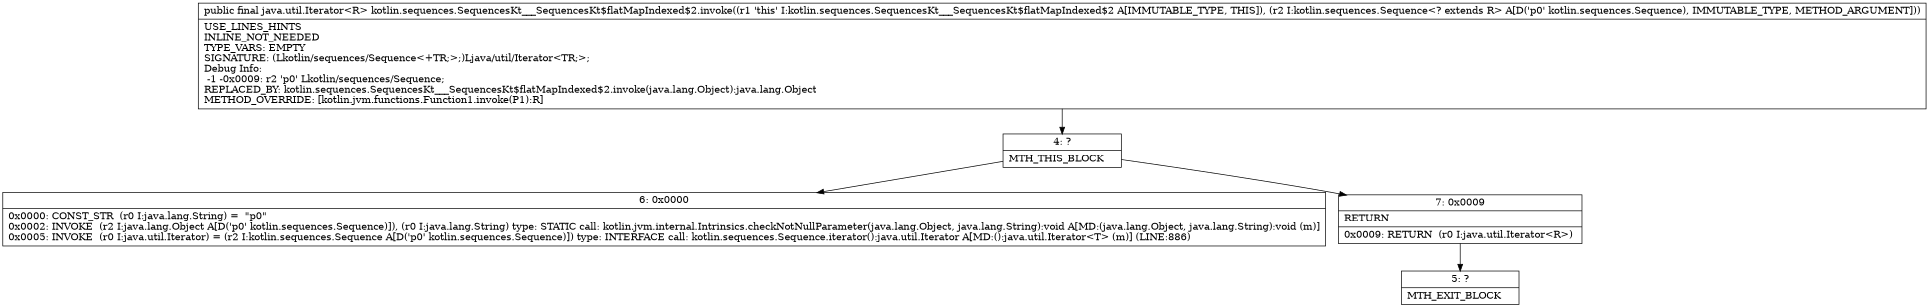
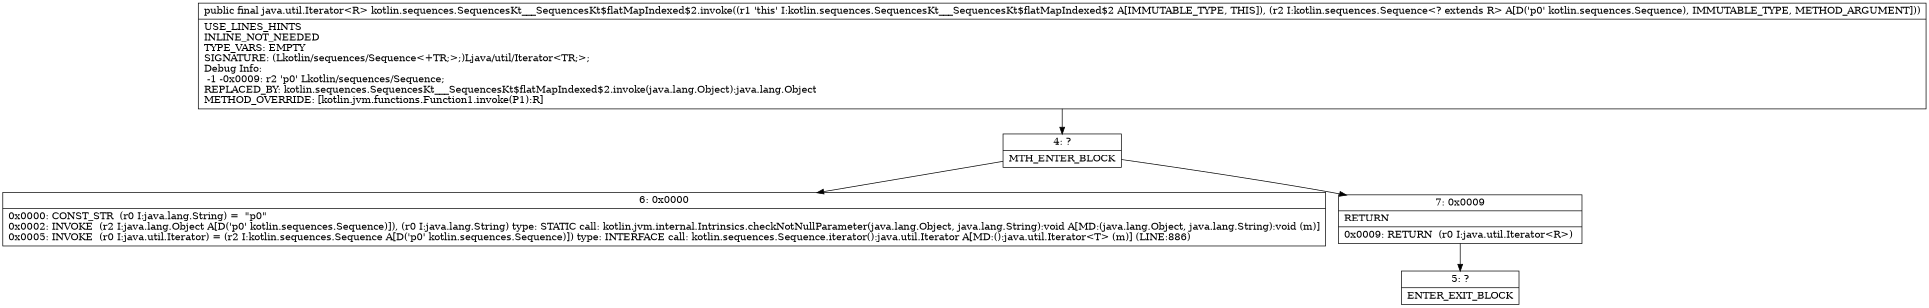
node "4: ?": text "MTH_THIS_BLOCK" -> "MTH_ENTER_BLOCK"
node "5: ?": text "MTH_EXIT_BLOCK" -> "ENTER_EXIT_BLOCK"
